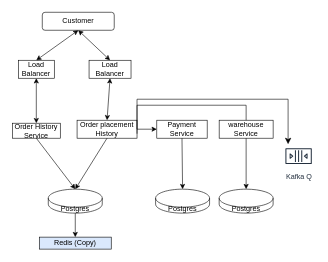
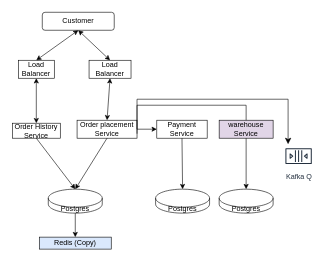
node "Order placement History": label "Order placement History" -> "Order placement Service"
node "warehouse Service": fillcolor #ffffff -> #e1d5e7
